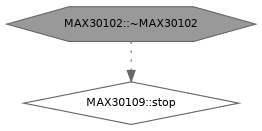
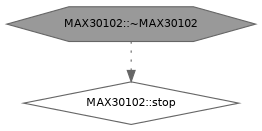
node "MAX30109::stop": label "MAX30109::stop" -> "MAX30102::stop"
